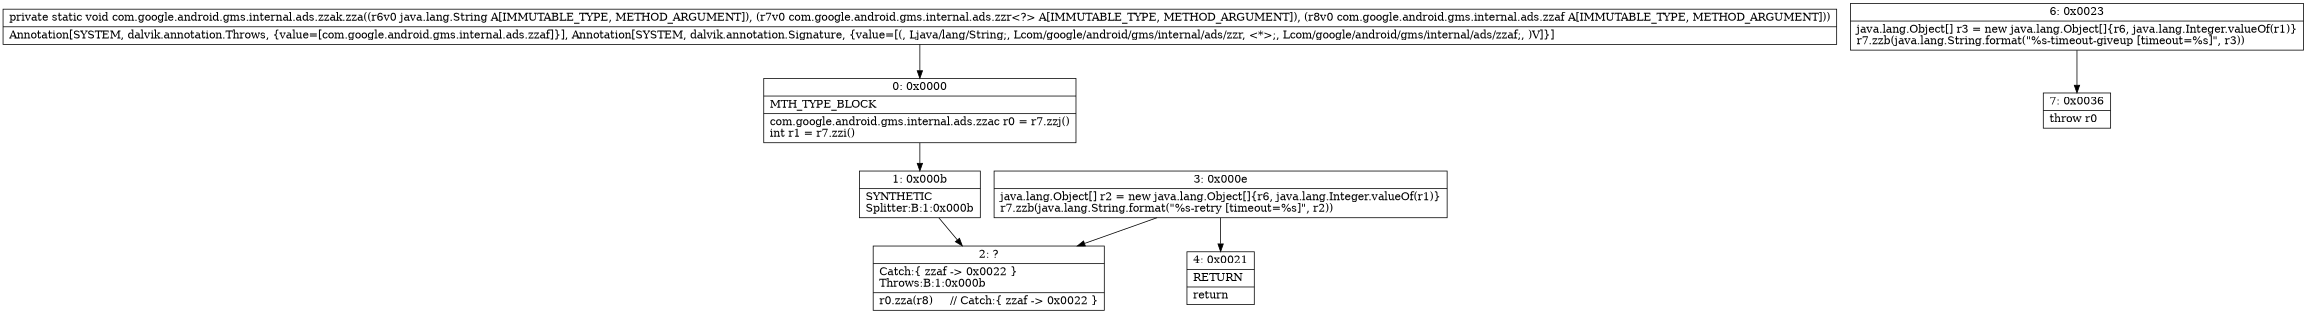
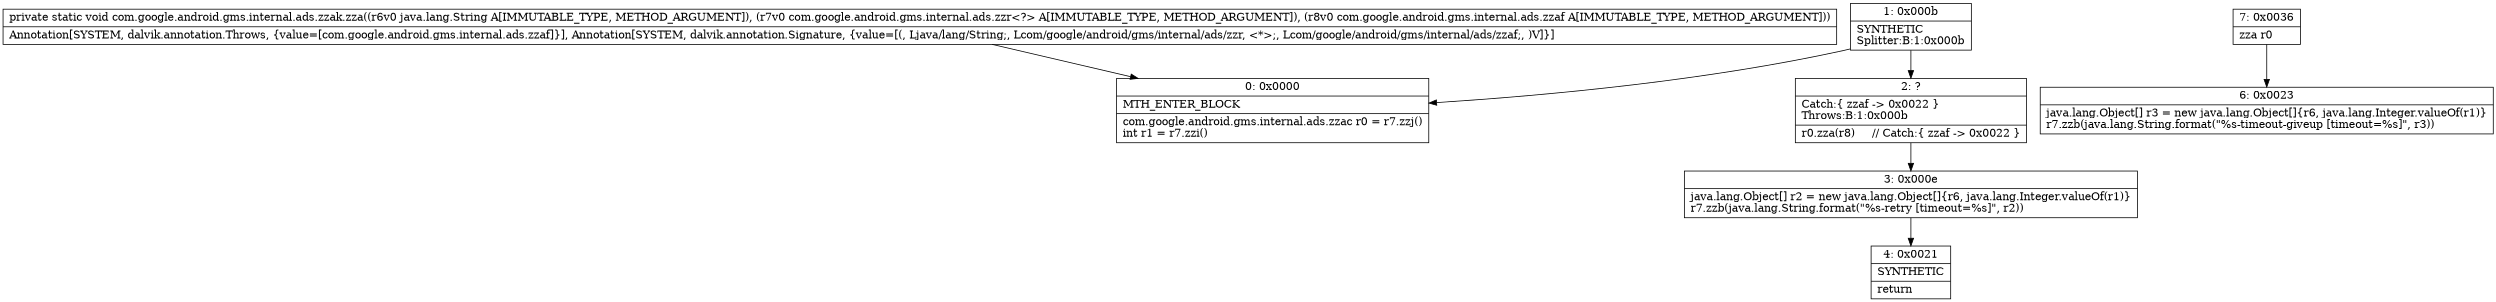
edge "6: 0x0023" -> "7: 0x0036": reversed
node "0: 0x0000": text "MTH_TYPE_BLOCK" -> "MTH_ENTER_BLOCK"
node "7: 0x0036": text "throw r0" -> "zza r0"
edge "0: 0x0000" -> "1: 0x000b": reversed
edge "3: 0x000e" -> "2: ?": reversed
node "4: 0x0021": text "RETURN" -> "SYNTHETIC"
